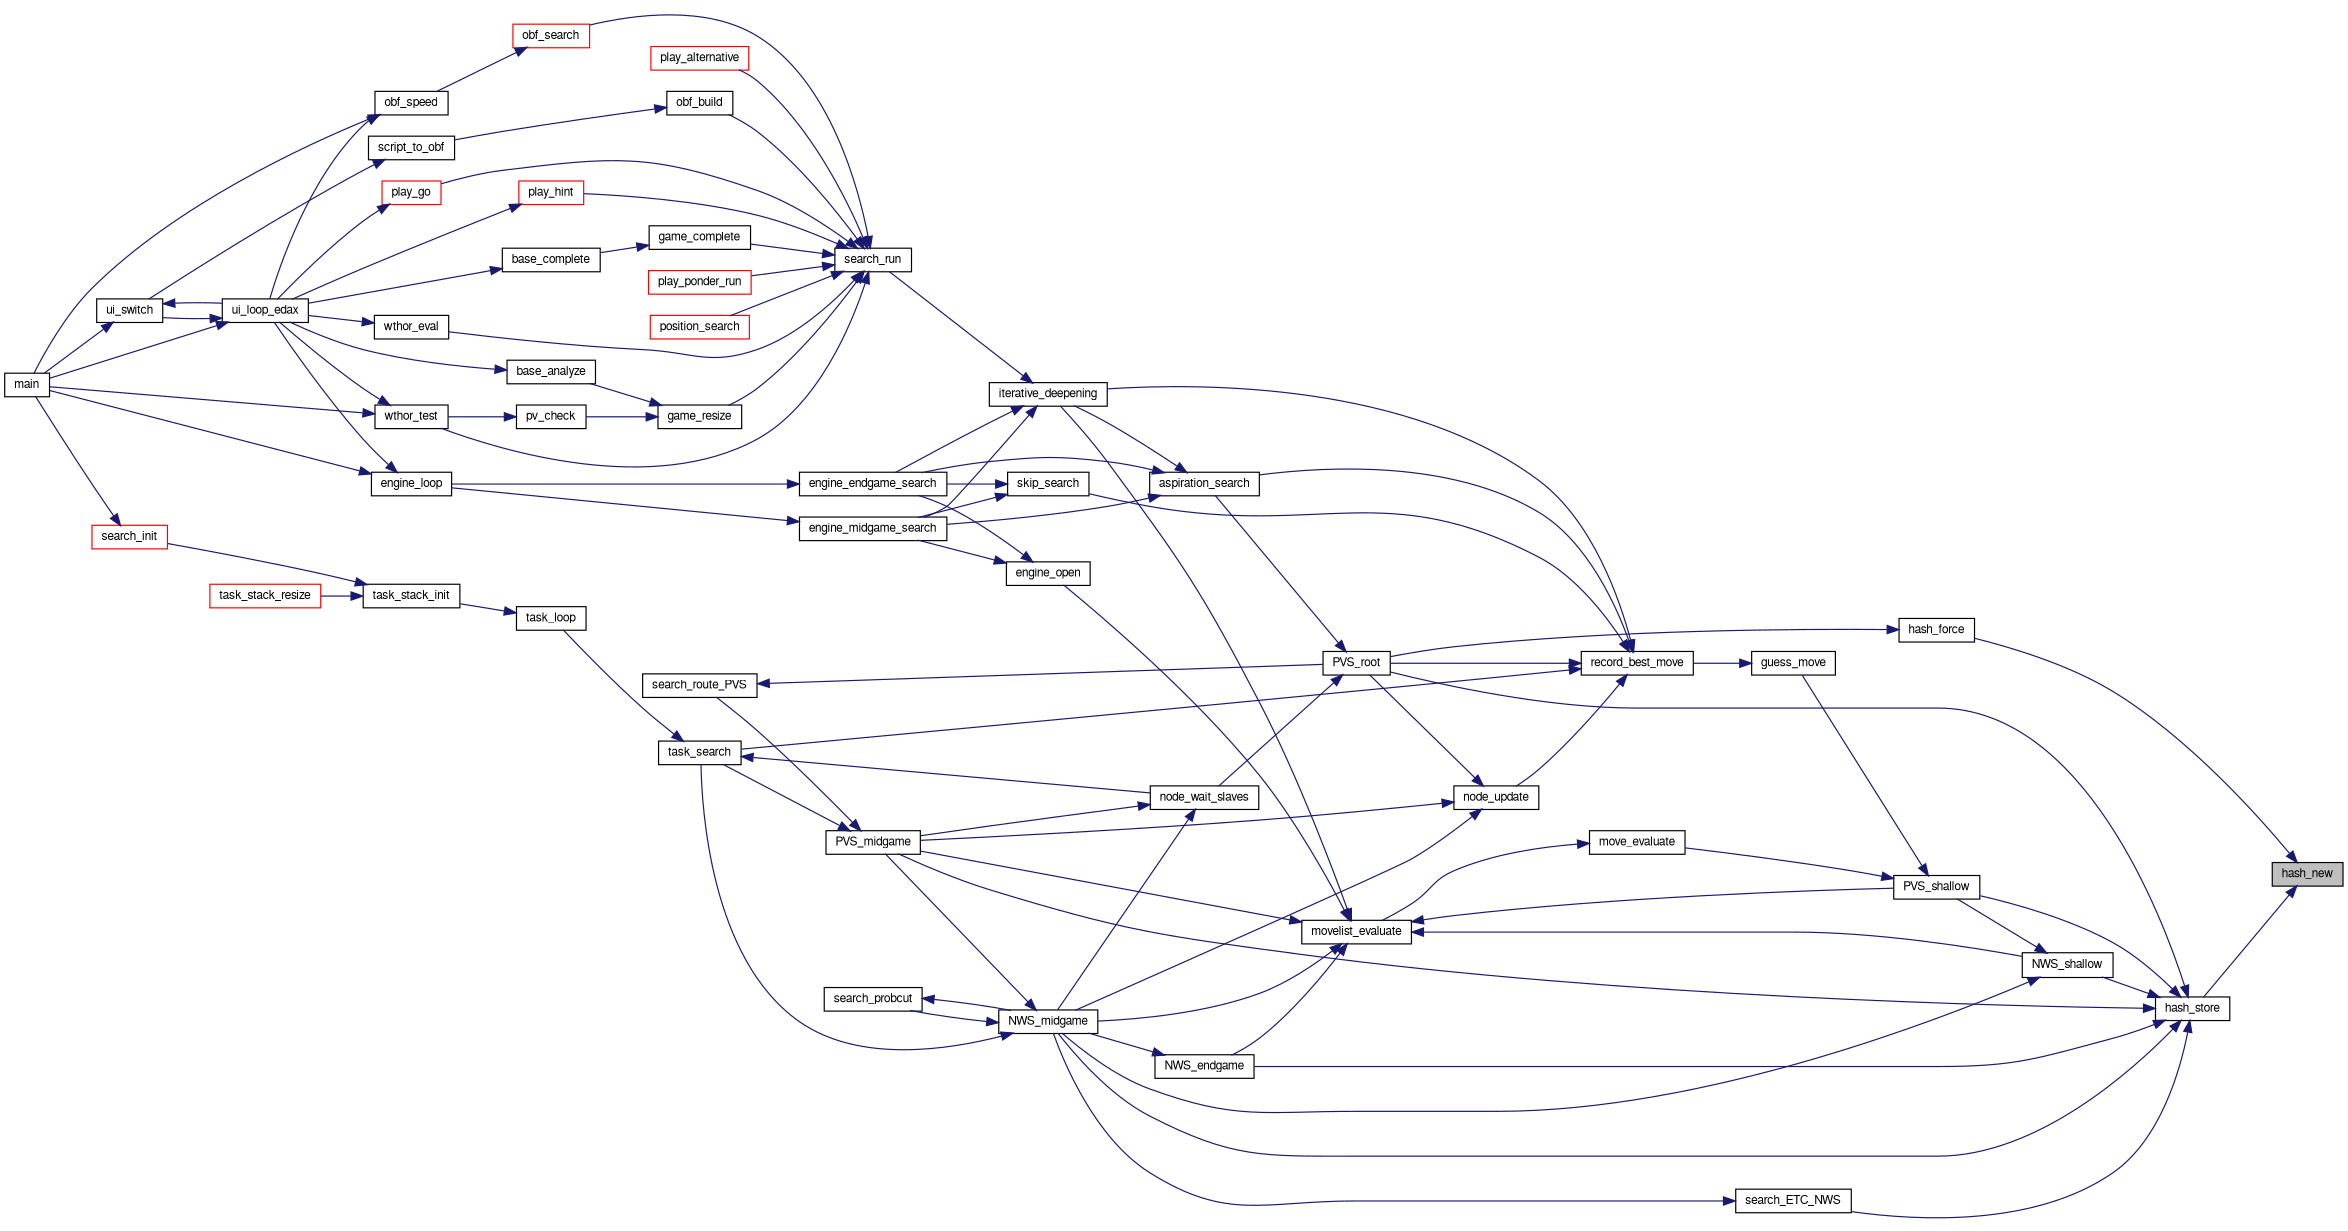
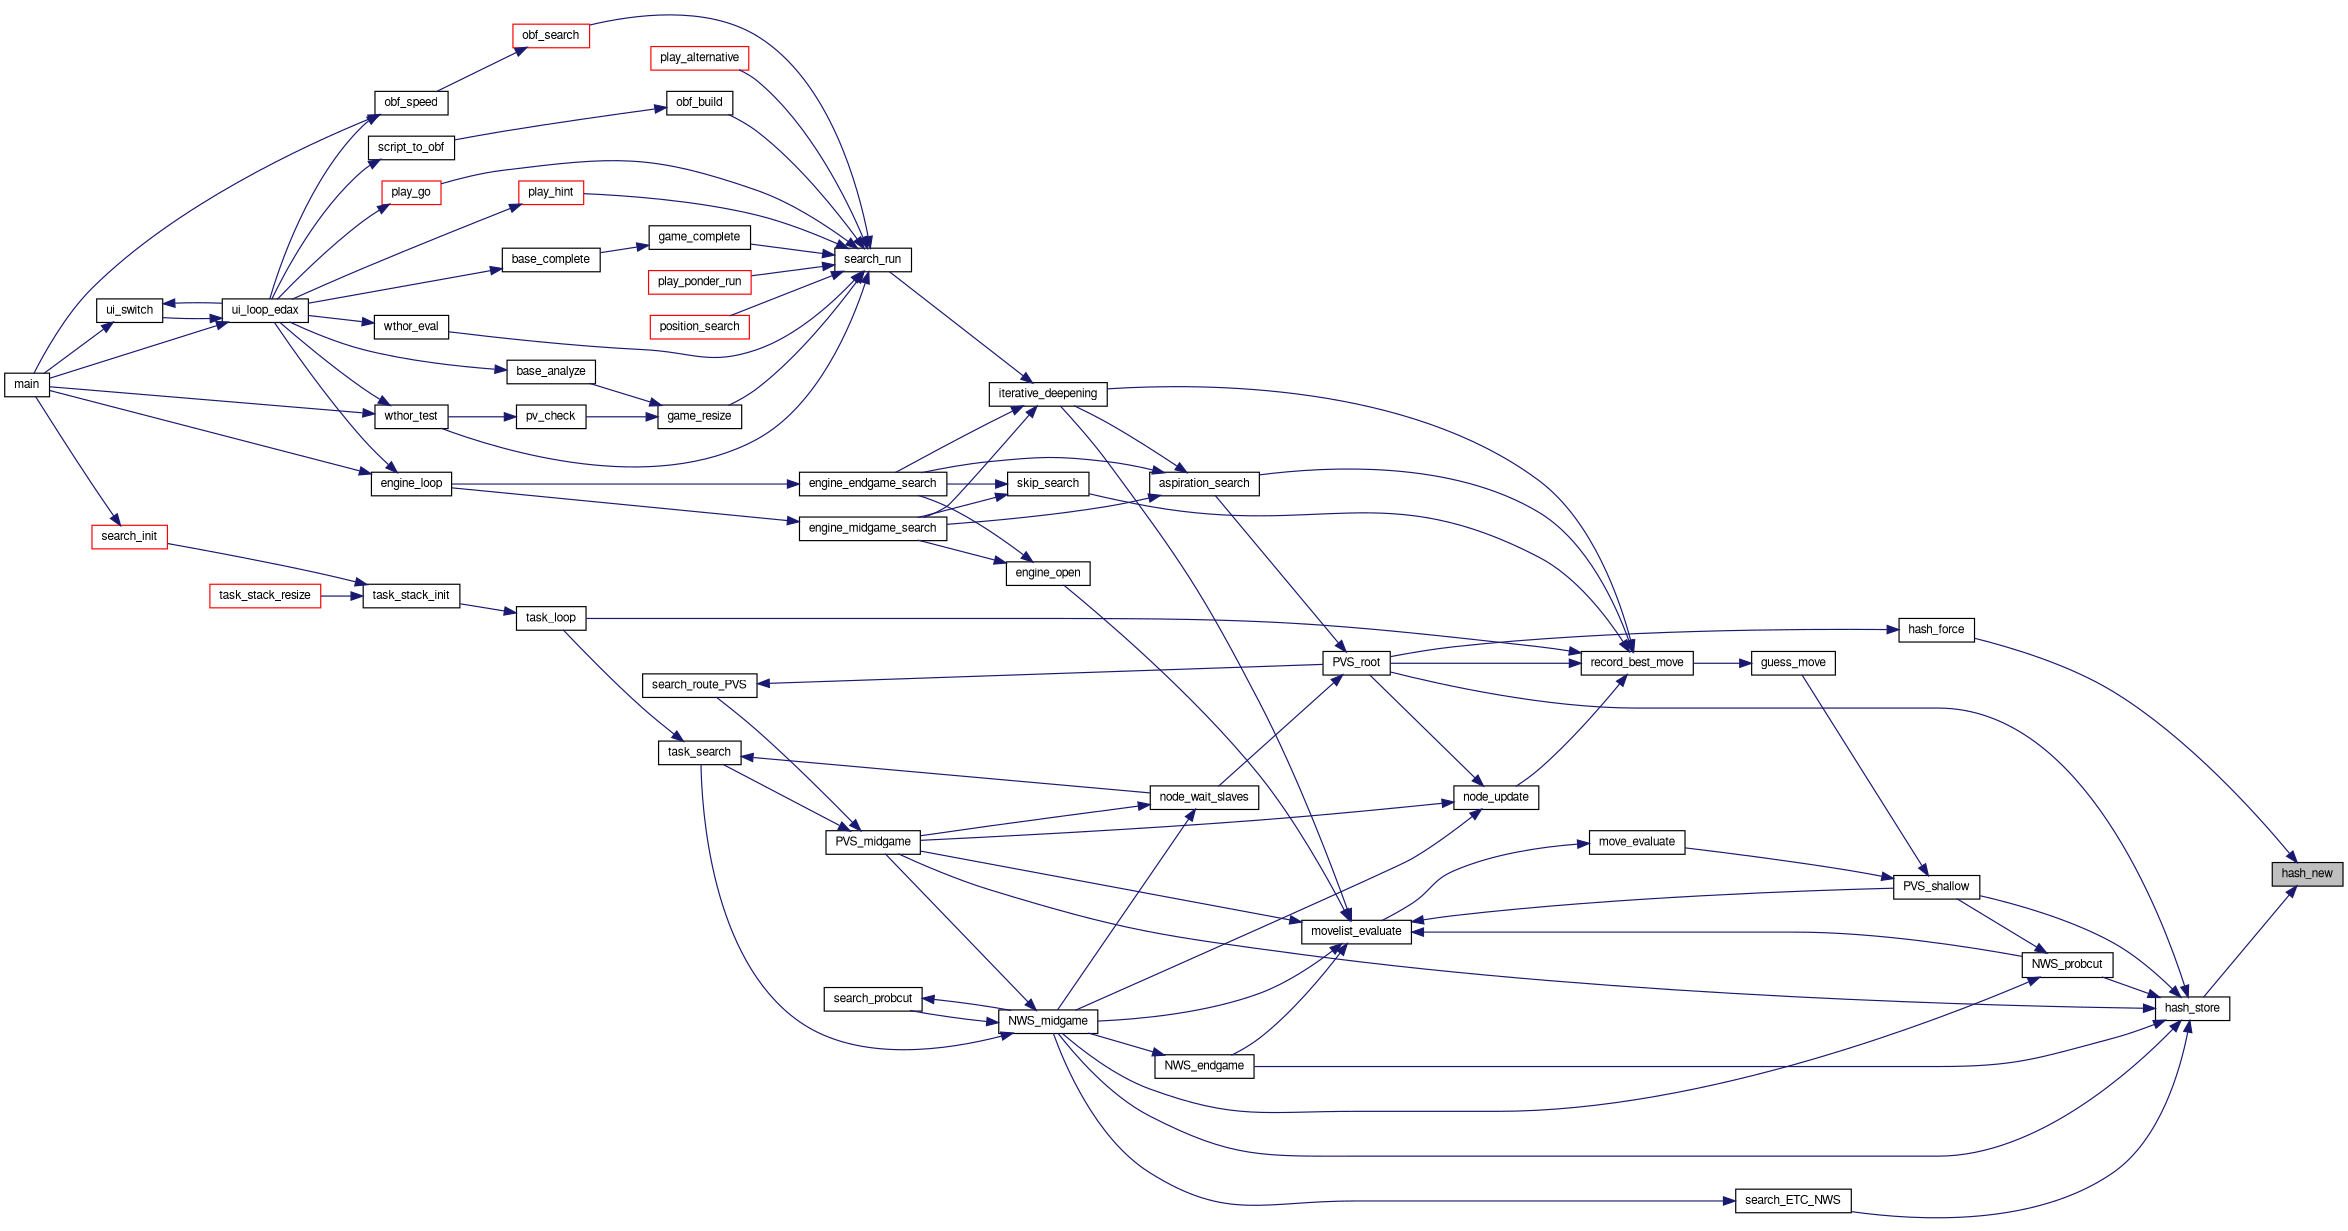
edge "ui_switch" -> "script_to_obf": now "ui_loop_edax" -> "script_to_obf"
edge "task_search" -> "record_best_move": now "task_loop" -> "record_best_move"
node "NWS_shallow": label "NWS_shallow" -> "NWS_probcut"
